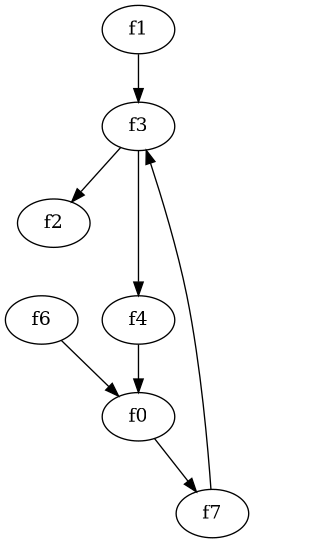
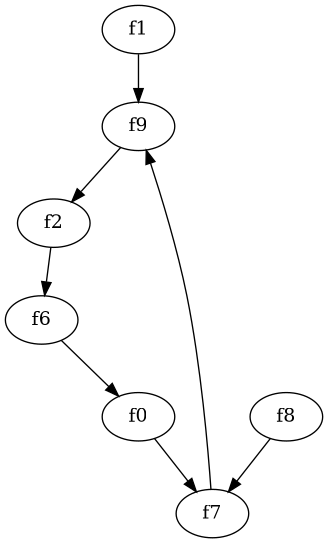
node "f3": label "f3" -> "f9"
edge "f2" -> "f6": added
node "f4": removed
node "f8": added
